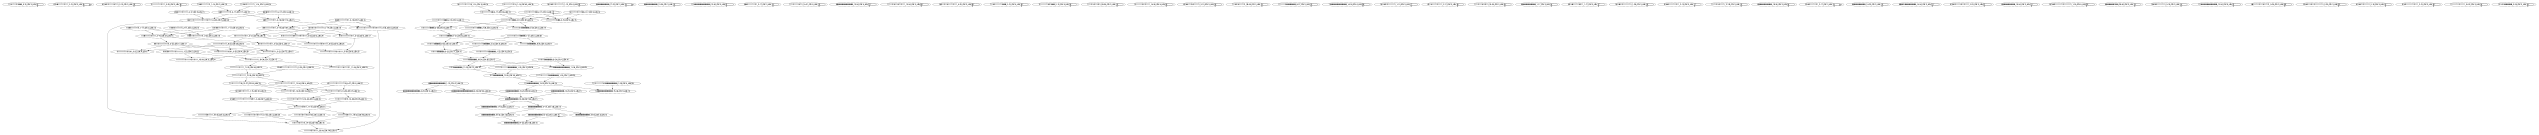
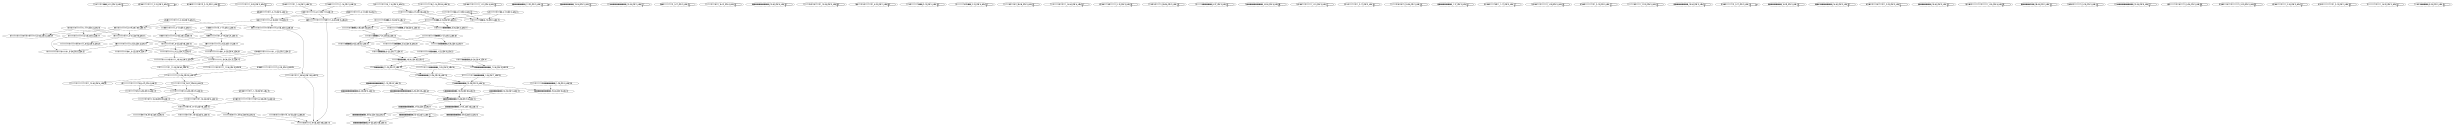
node "1011001111111111_1-17_COV:27_LEN:16": removed
edge "111111110111111_19-33_COV:104_LEN:15" -> "111111101111111_20-34_COV:143_LEN:15": reversed
